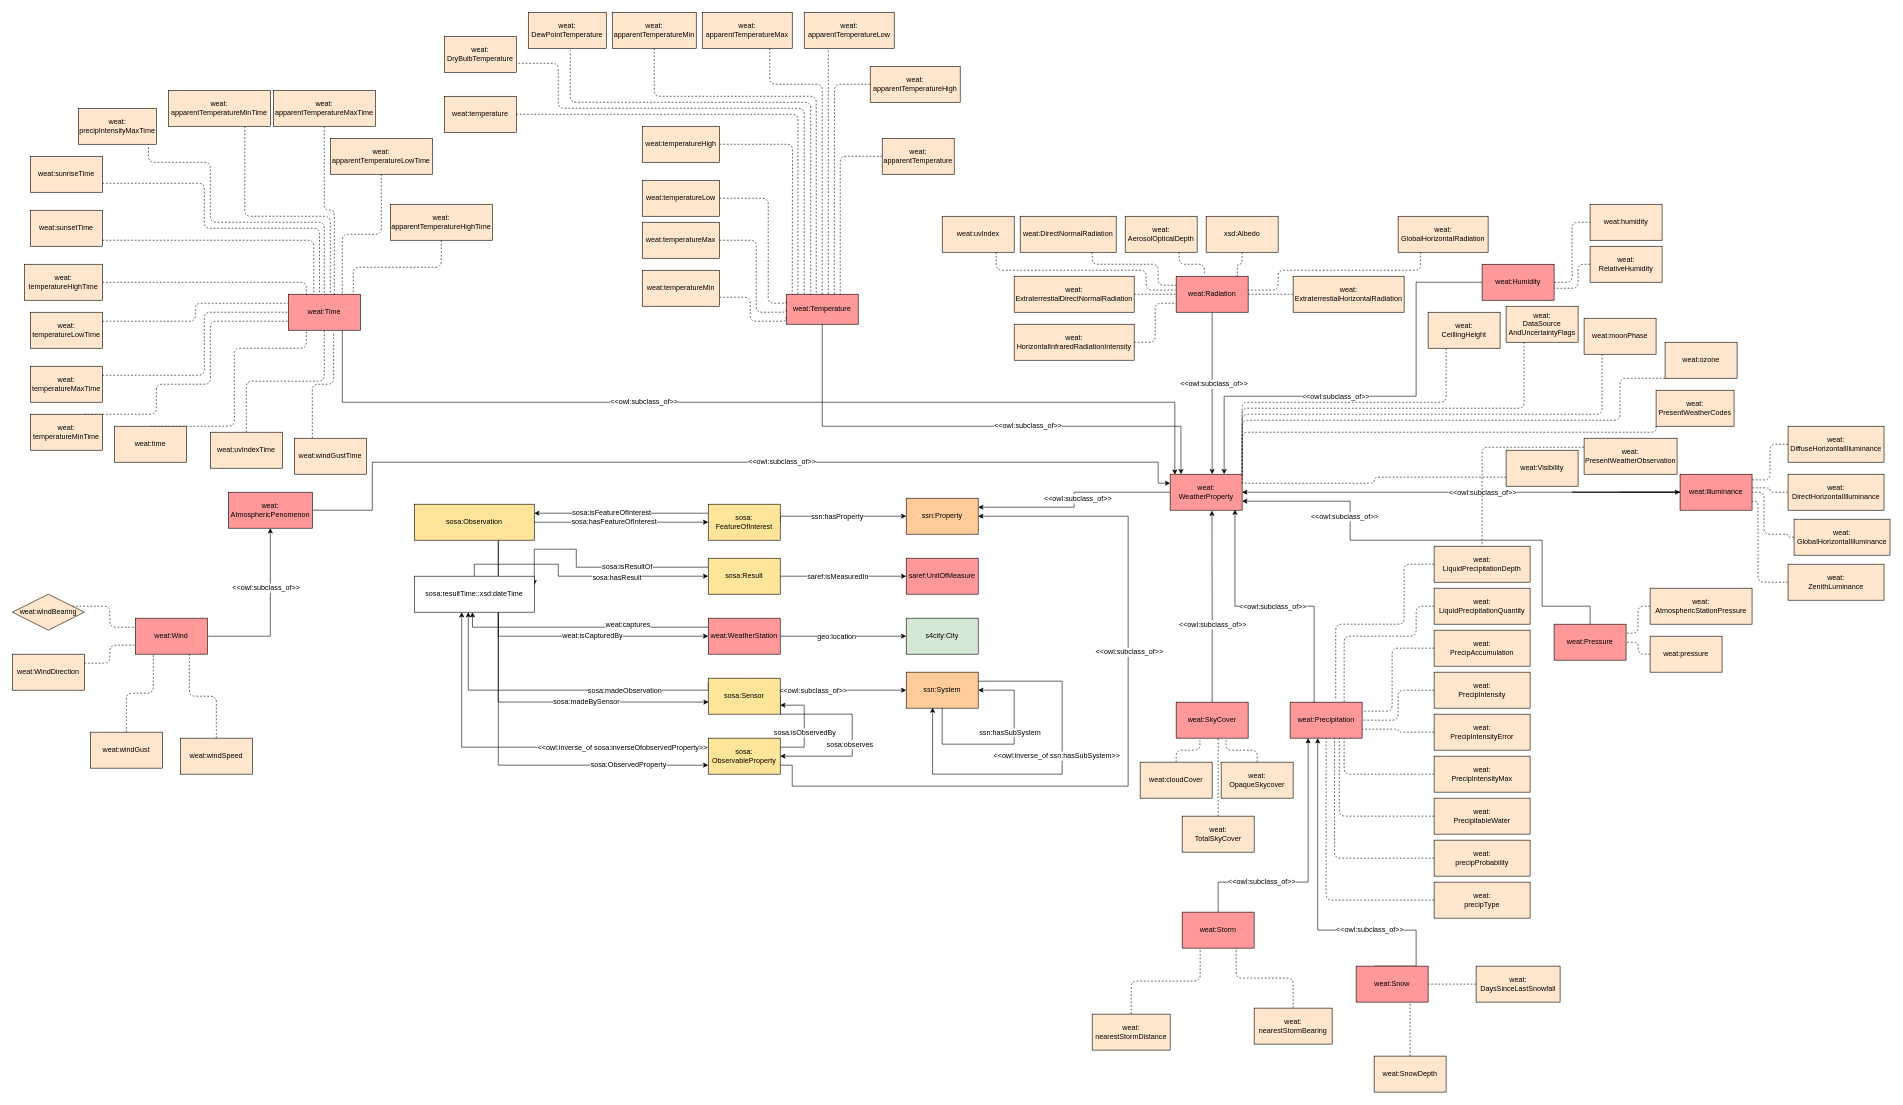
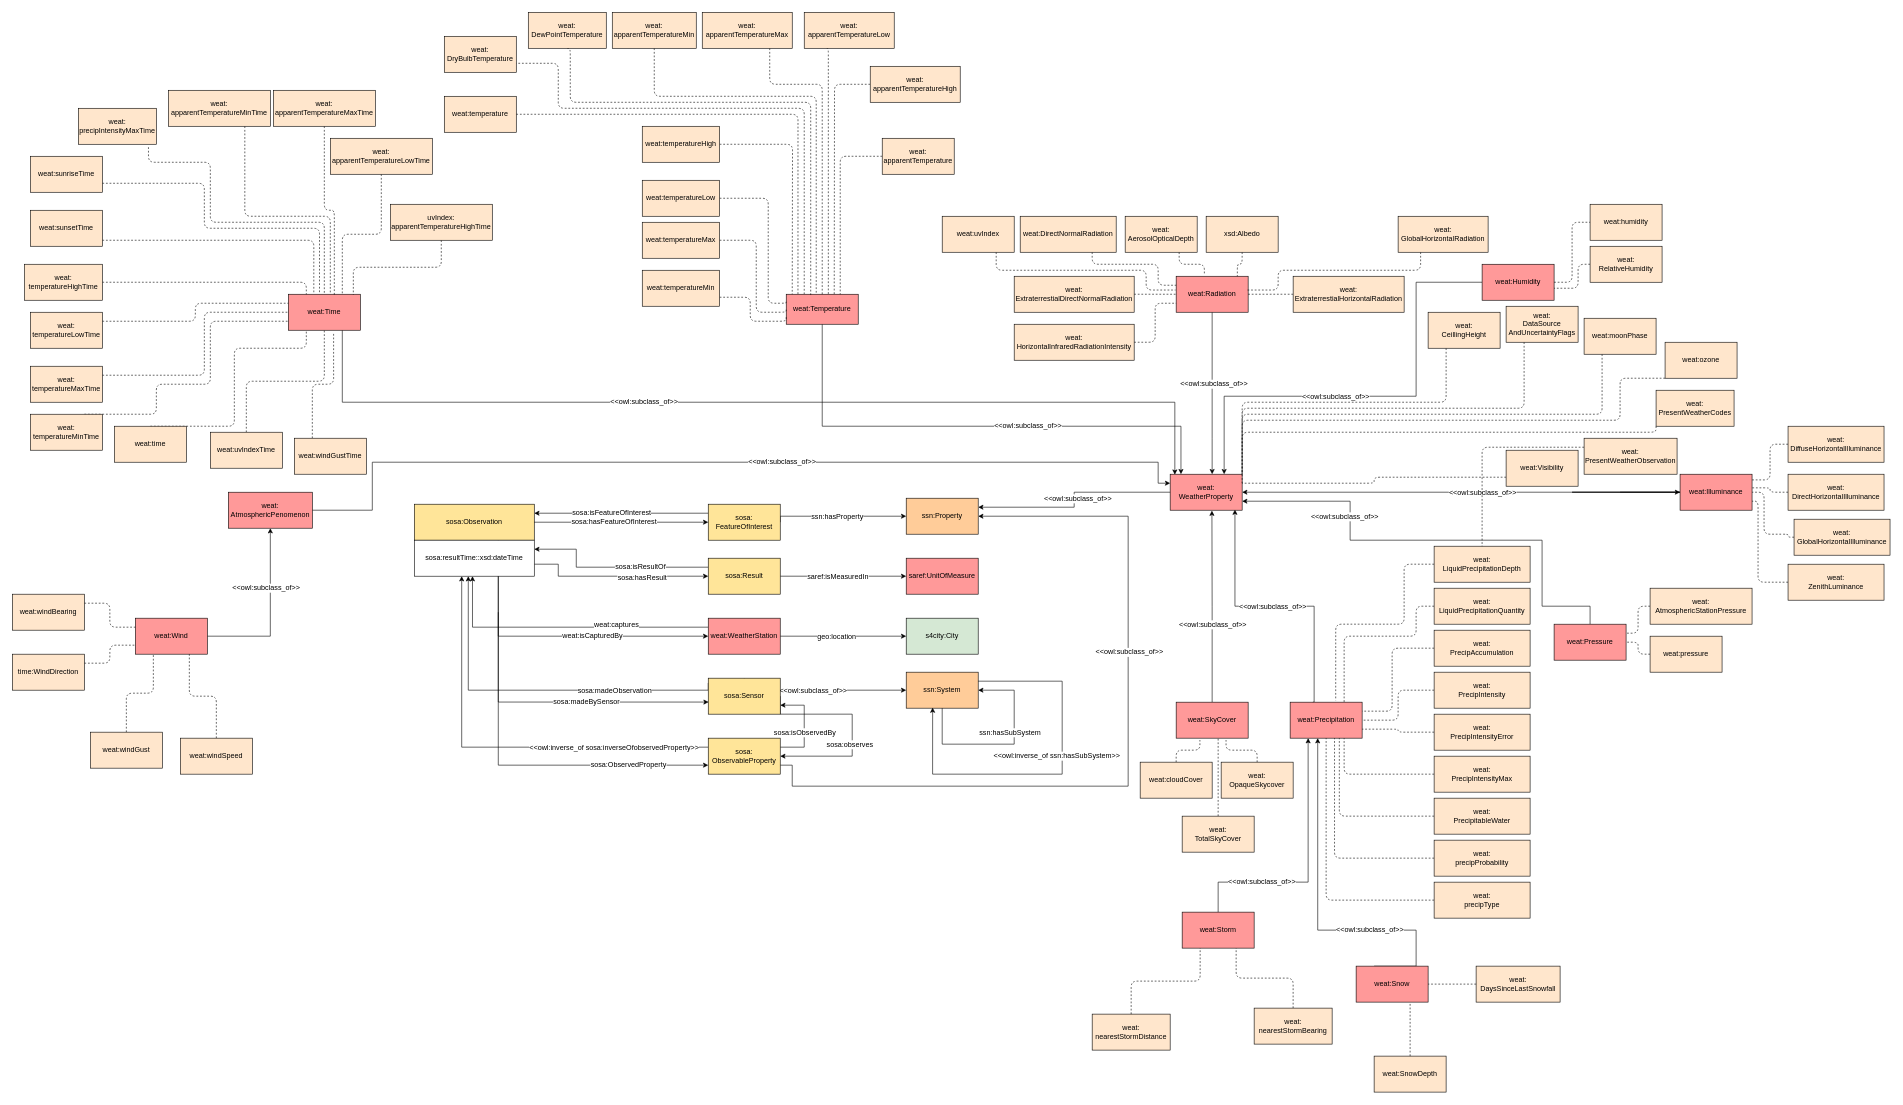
node "weat: apparentTemperatureHighTime": label "weat: apparentTemperatureHighTime" -> "uvIndex: apparentTemperatureHighTime"
node "sosa:resultTime::xsd:dateTime": moved (474, 594) -> (474, 558)
node "weat:windBearing": shape diamond -> rectangle
node "weat:WindDirection": label "weat:WindDirection" -> "time:WindDirection"
